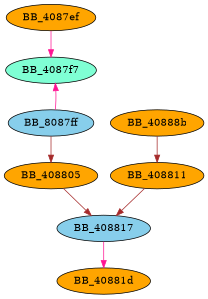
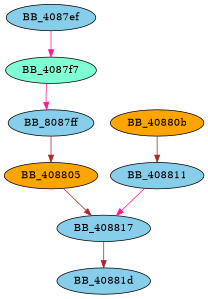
node "BB_4087ef": fillcolor orange -> skyblue
edge "BB_8087ff" -> "BB_4087f7": reversed
node "BB_40888b": label "BB_40888b" -> "BB_40880b"
node "BB_408811": fillcolor orange -> skyblue
edge "BB_408811" -> "BB_408817": color brown -> deeppink
edge "BB_408817" -> "BB_40881d": color deeppink -> brown
node "BB_40881d": fillcolor orange -> skyblue
